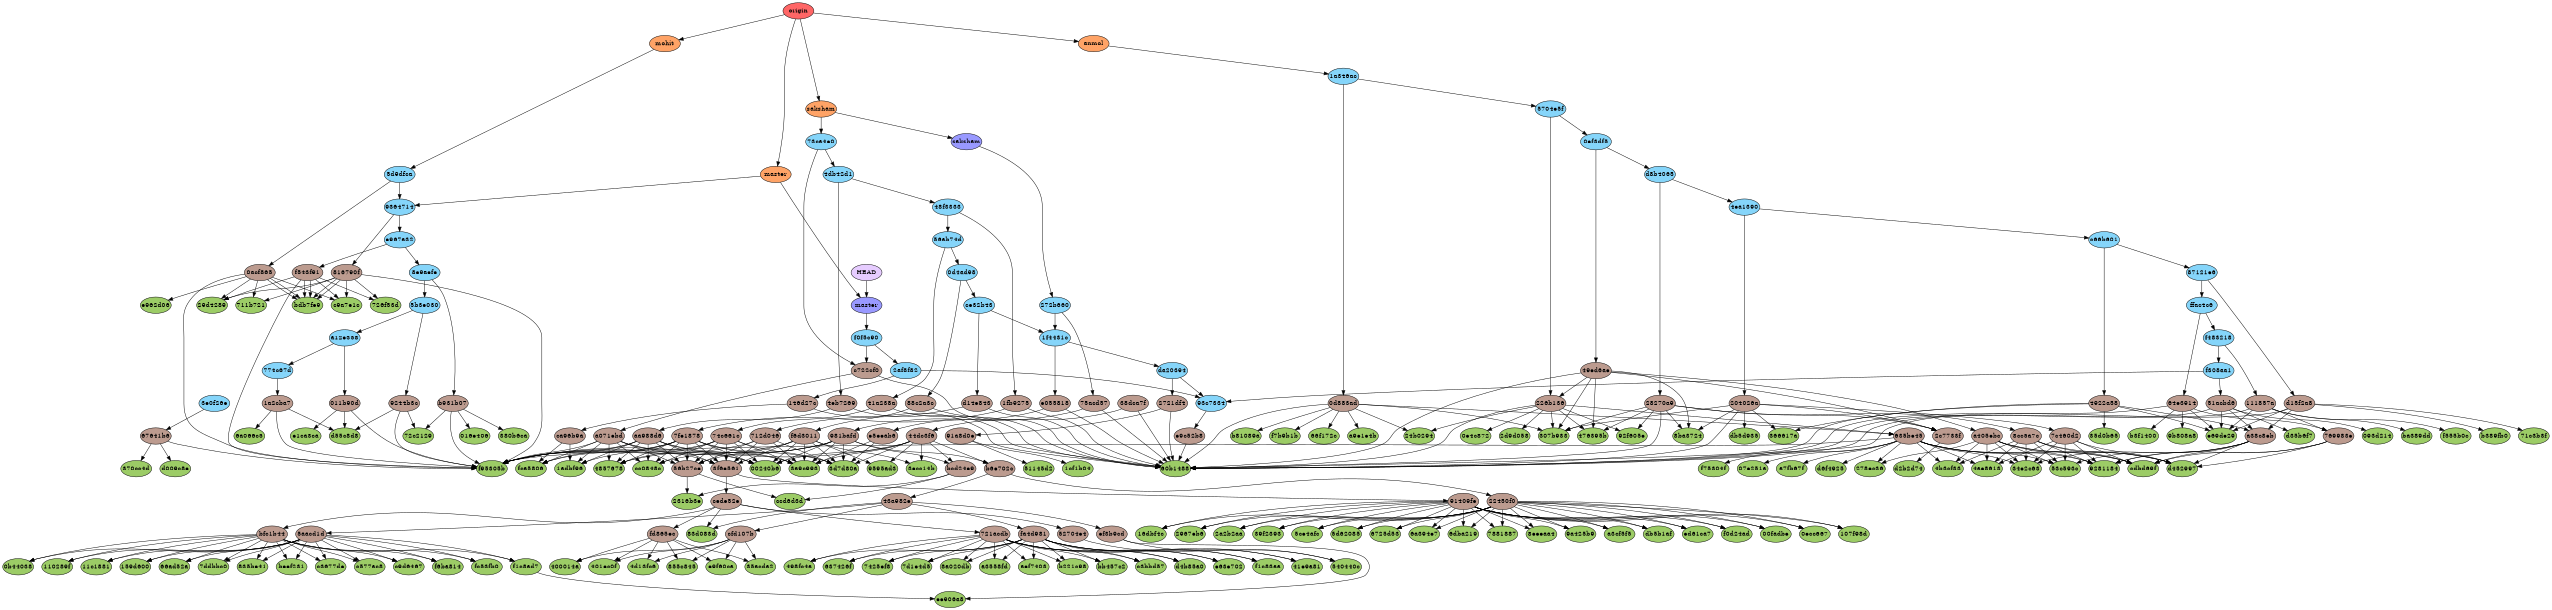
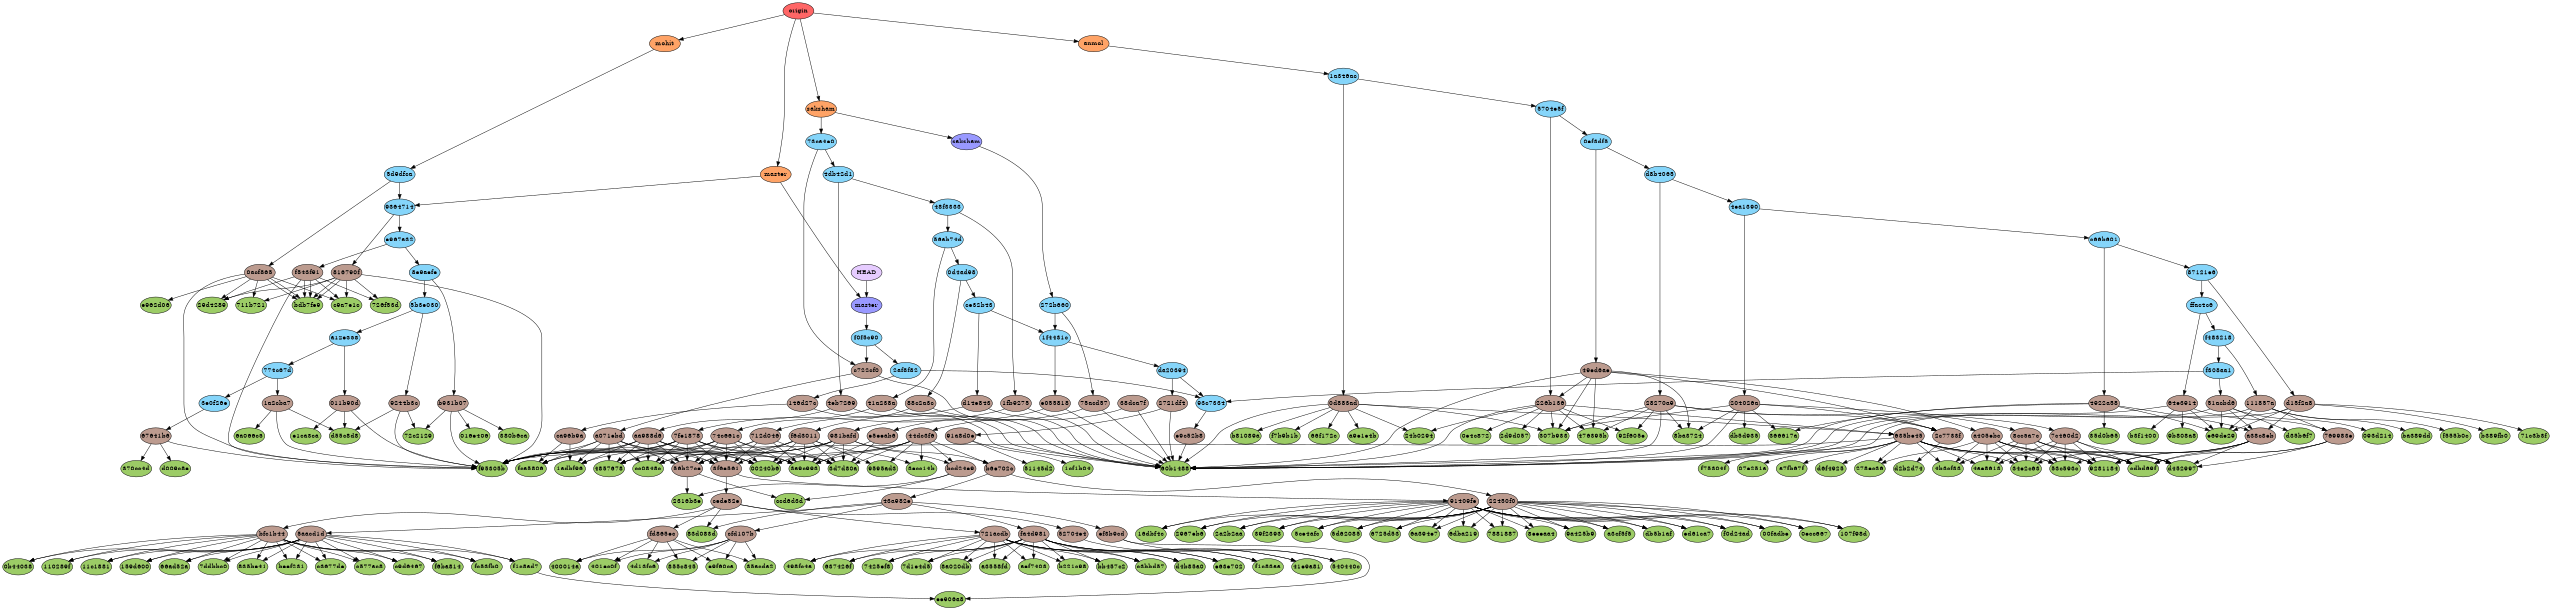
edge "774c67d" -> "3e0f26e": added
node "2d9d058": label "2d9d058" -> "2d9d057"
